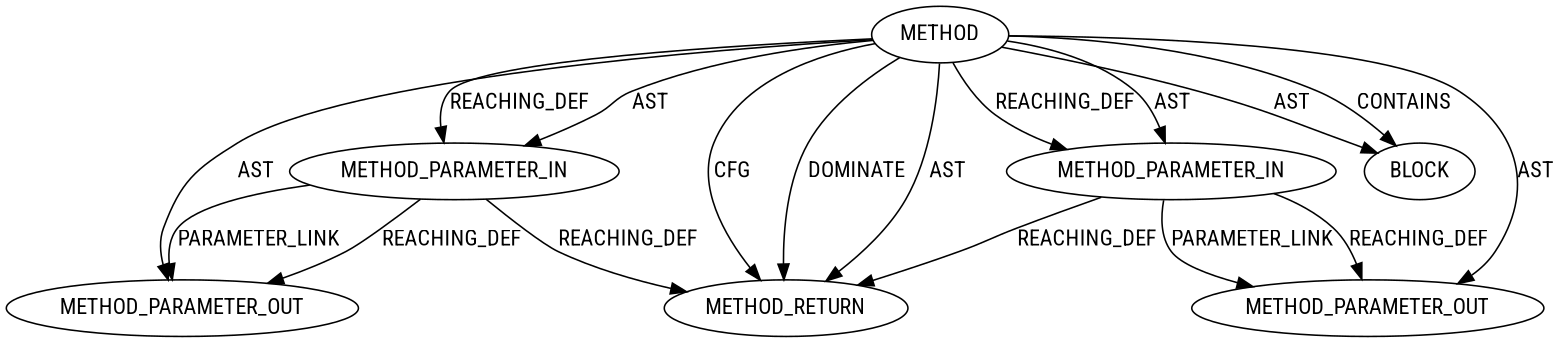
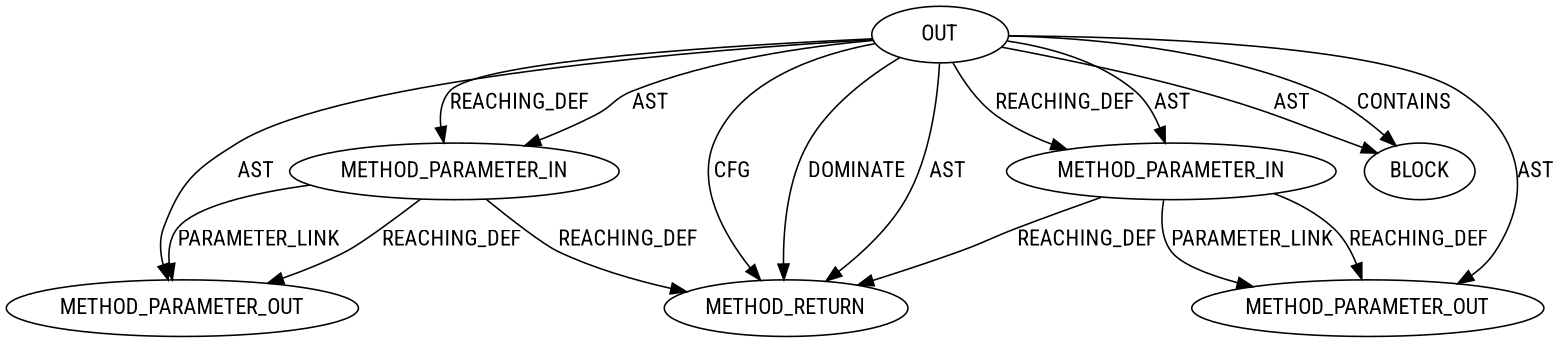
node "METHOD": label "METHOD" -> "OUT"
